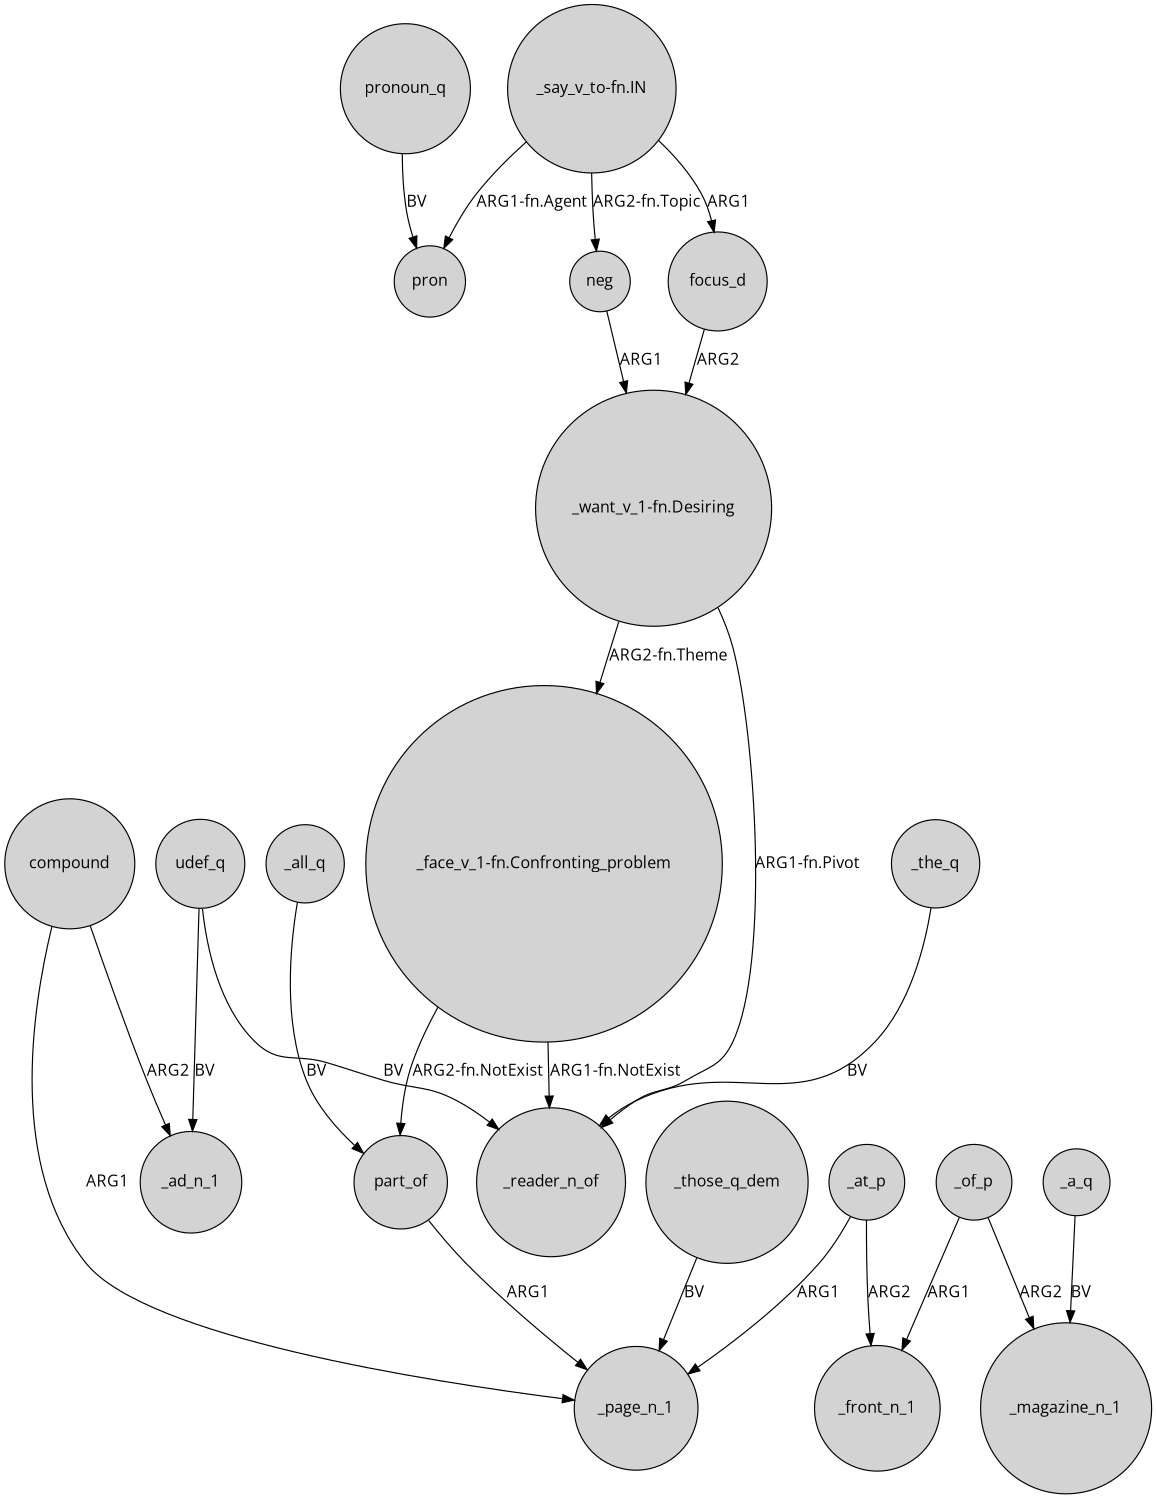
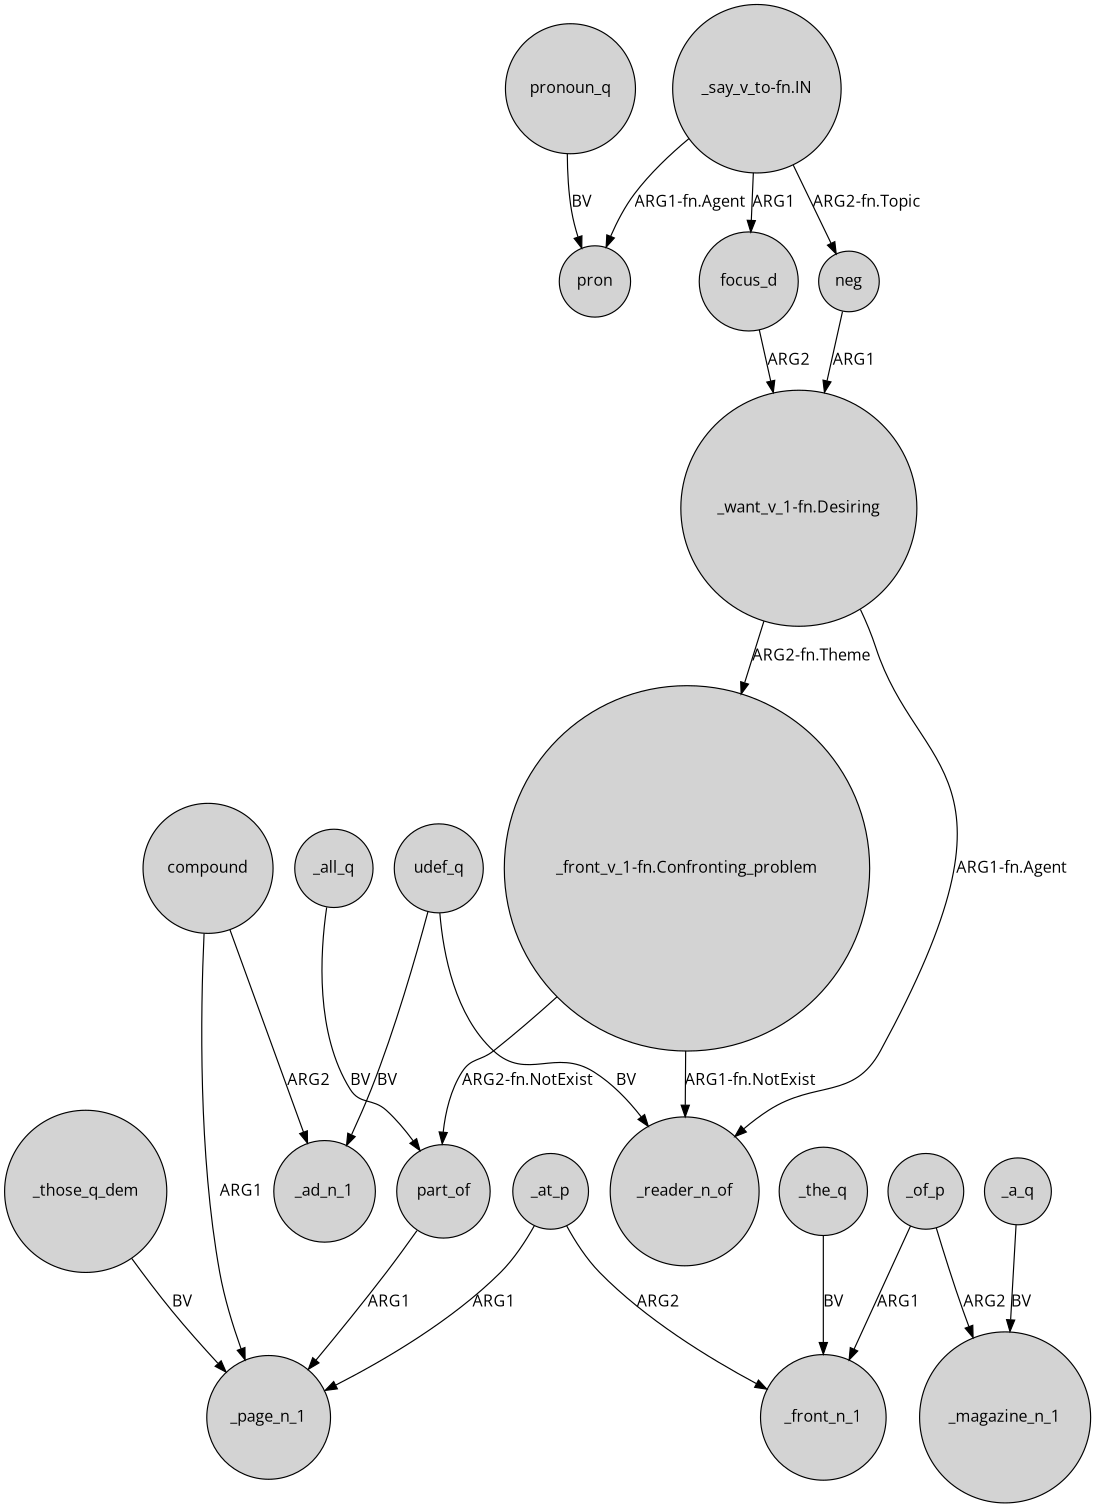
node "_face_v_1-fn.Confronting_problem": label "_face_v_1-fn.Confronting_problem" -> "_front_v_1-fn.Confronting_problem"
edge "_want_v_1-fn.Desiring" -> "_reader_n_of": label "ARG1-fn.Pivot" -> "ARG1-fn.Agent"
edge "_the_q" -> "_reader_n_of": now "_the_q" -> "_front_n_1"
